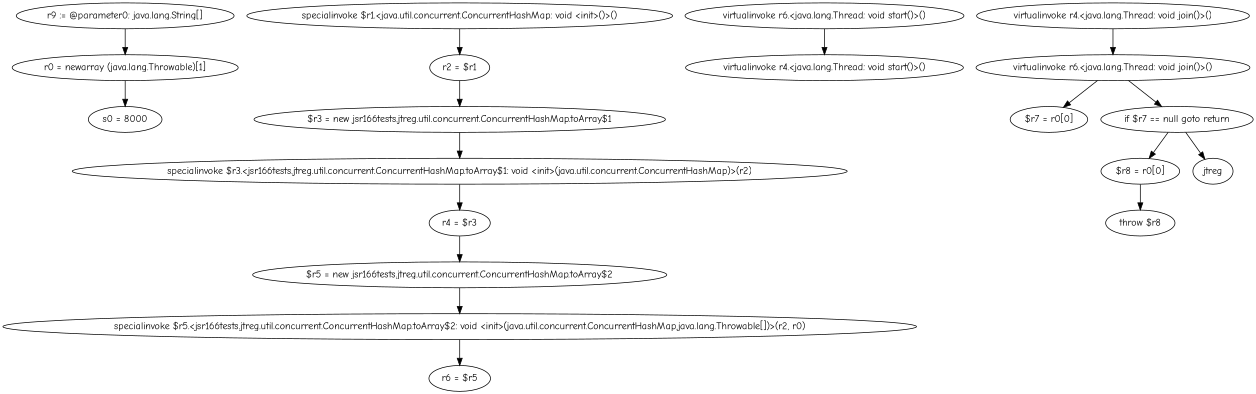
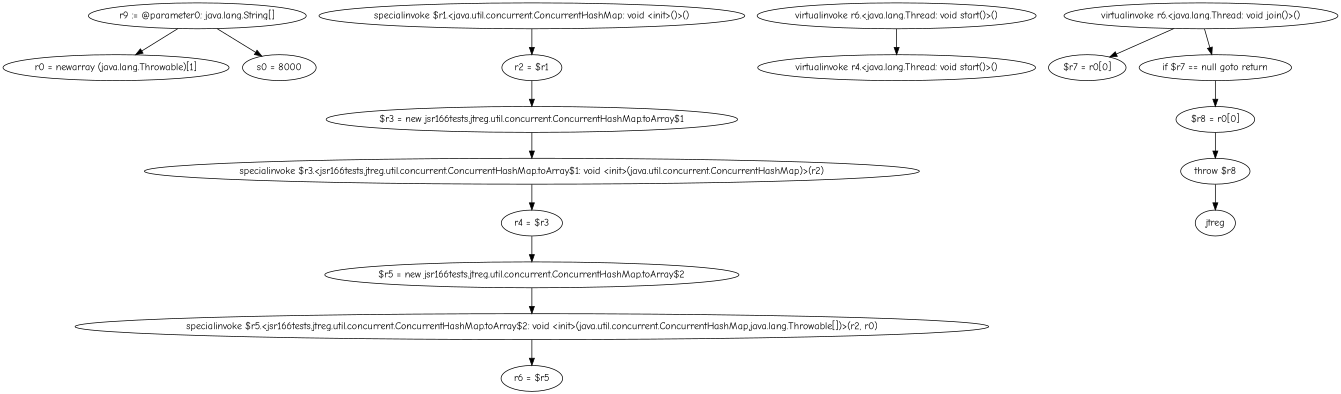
node "virtualinvoke r4.<java.lang.Thread: void join()>()": removed
edge "r0 = newarray (java.lang.Throwable)[1]" -> "s0 = 8000": now "r9 := @parameter0: java.lang.String[]" -> "s0 = 8000"
edge "if $r7 == null goto return" -> "jtreg": now "throw $r8" -> "jtreg"
